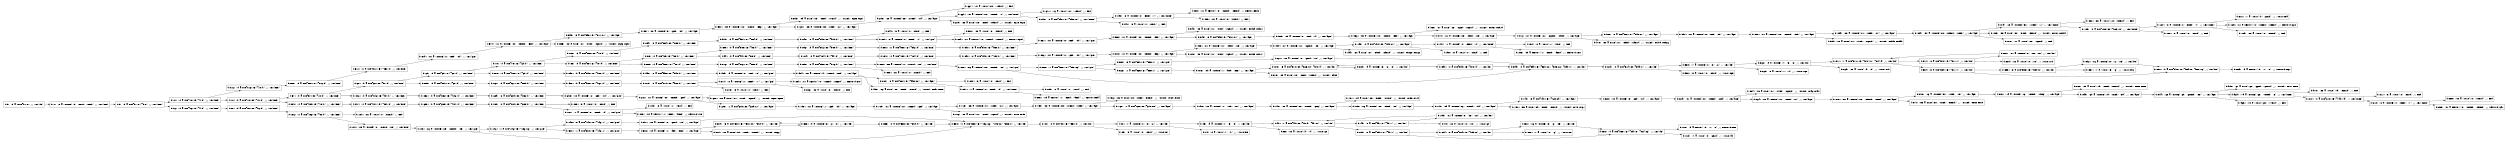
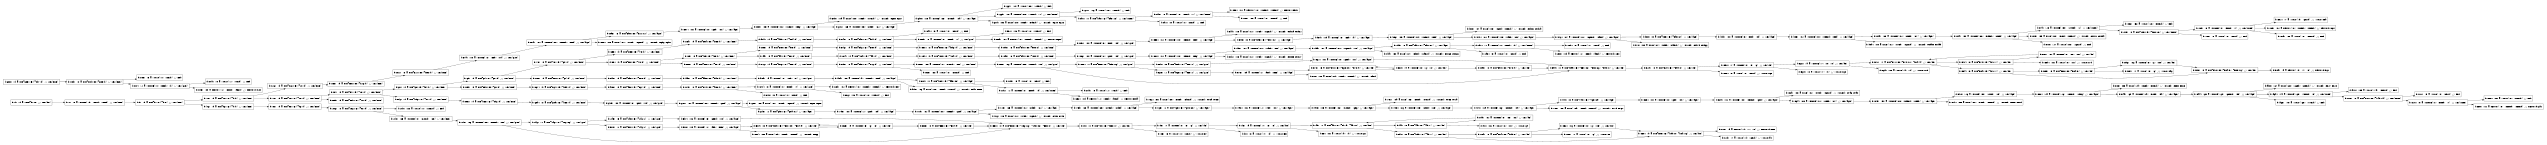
node "0x1b7: .0 = PHI~1b7-MEM(~1ab.0) // mem(32B)": removed
